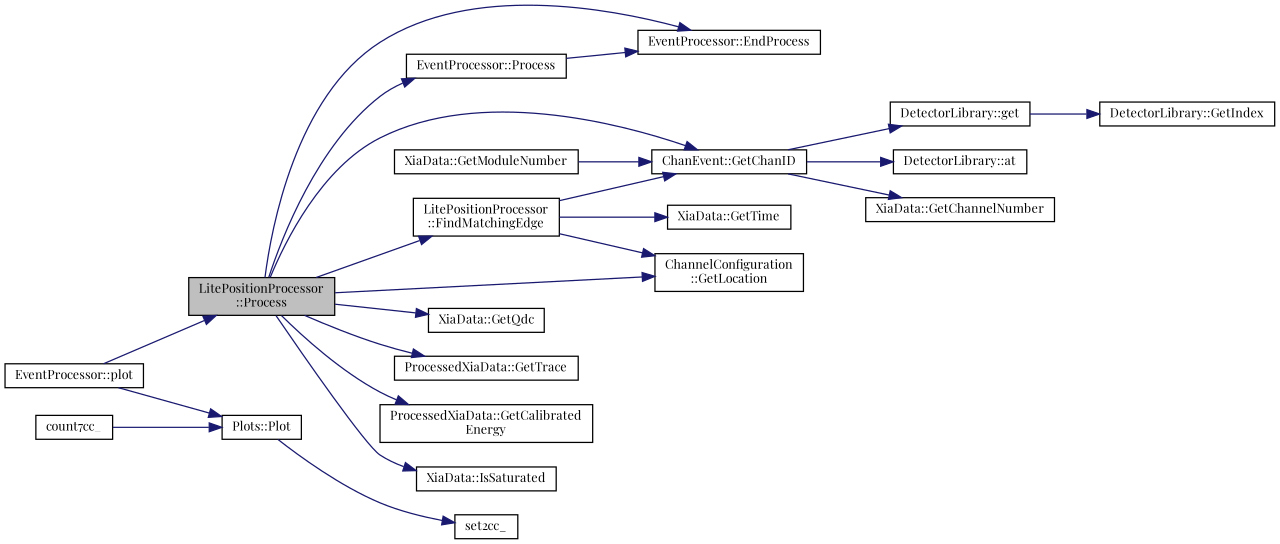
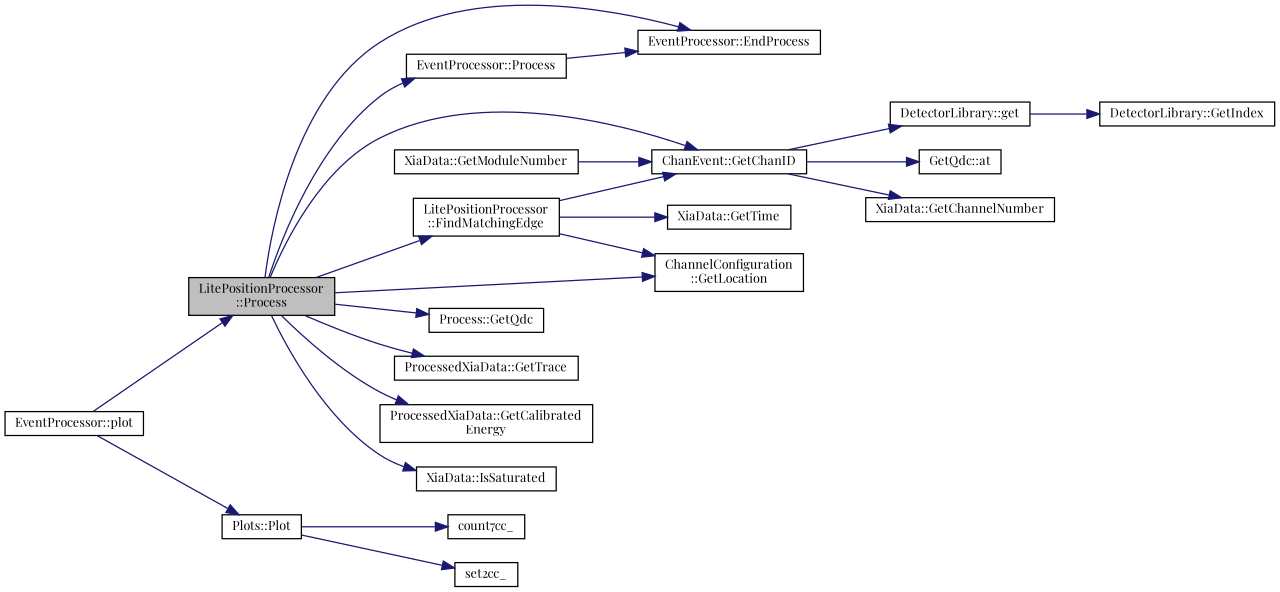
node "DetectorLibrary::at": label "DetectorLibrary::at" -> "GetQdc::at"
node "XiaData::GetQdc": label "XiaData::GetQdc" -> "Process::GetQdc"
edge "count7cc_" -> "Plots::Plot": reversed
